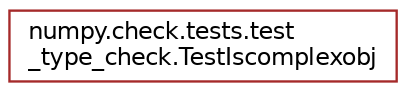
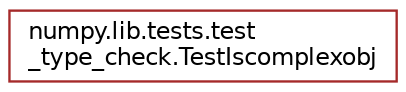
node "numpy.check.tests.test _type_check.TestIscomplexobj": label "numpy.check.tests.test _type_check.TestIscomplexobj" -> "numpy.lib.tests.test _type_check.TestIscomplexobj"
